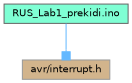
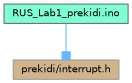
node "avr/interrupt.h": label "avr/interrupt.h" -> "prekidi/interrupt.h"
